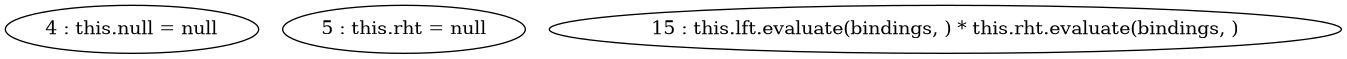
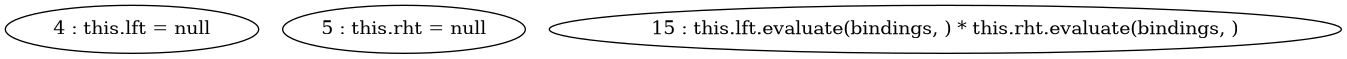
node "4 : this.null = null": label "4 : this.null = null" -> "4 : this.lft = null"
